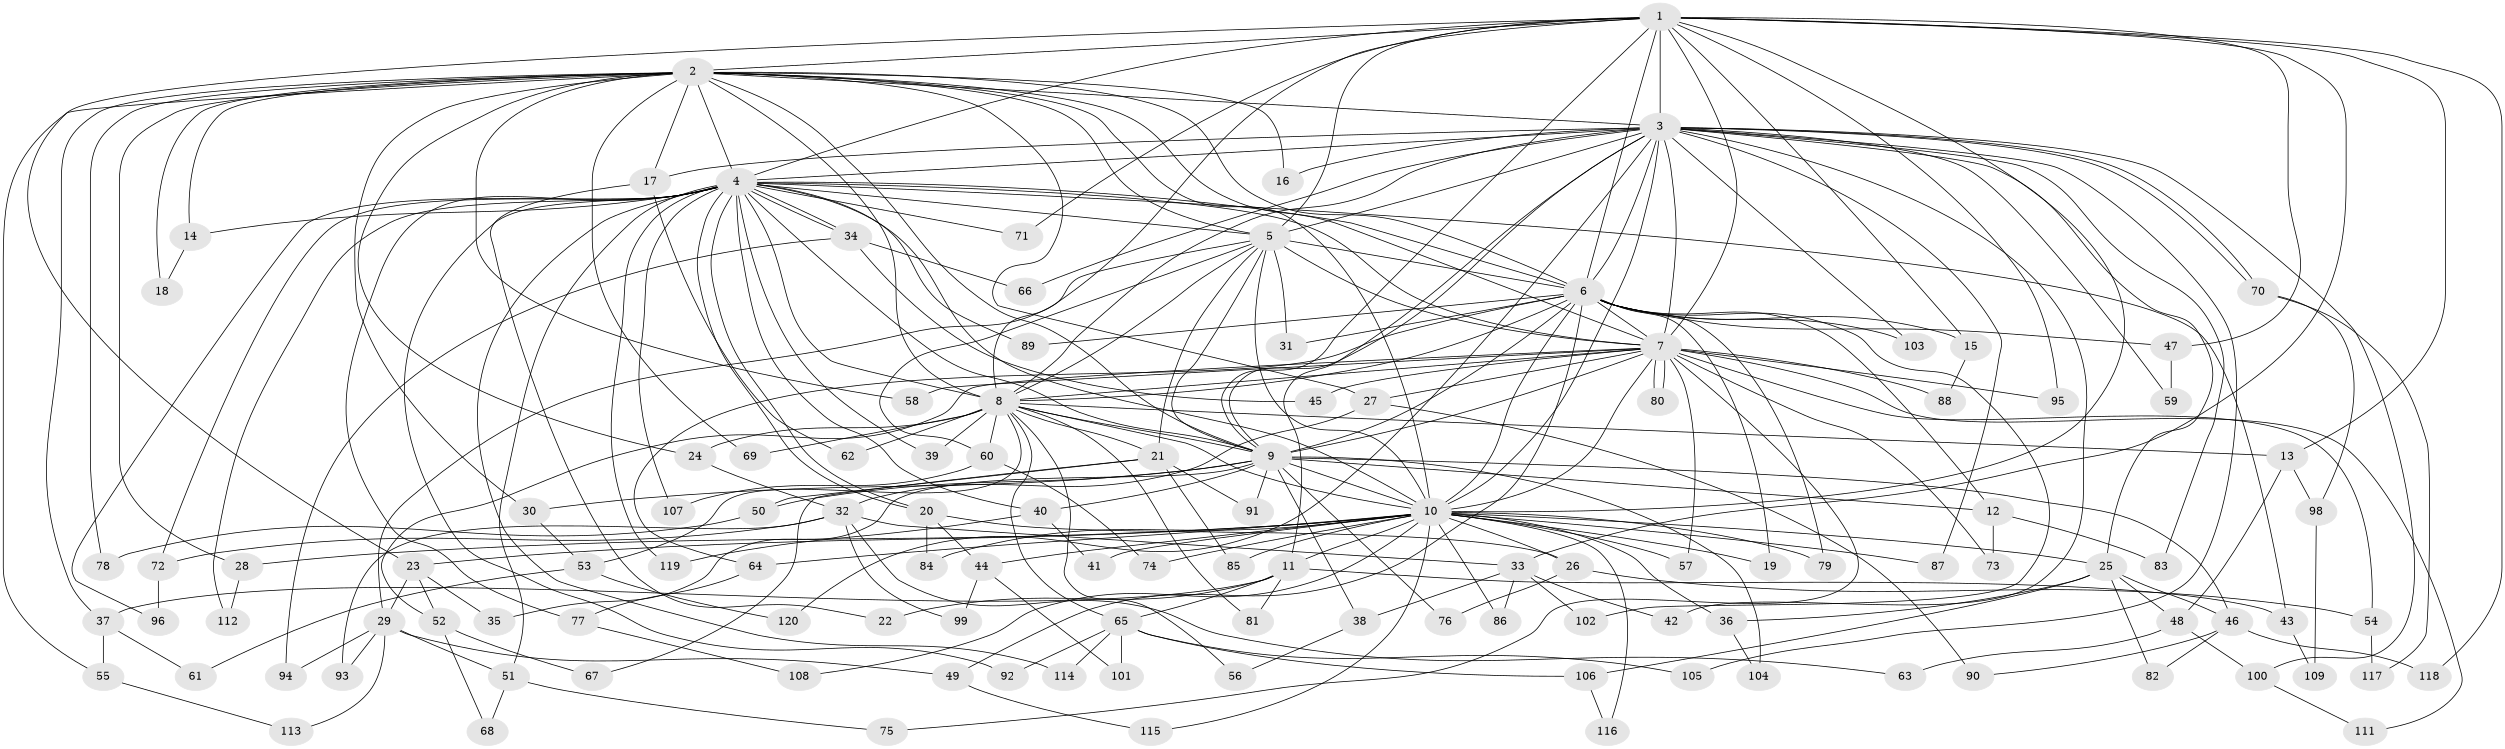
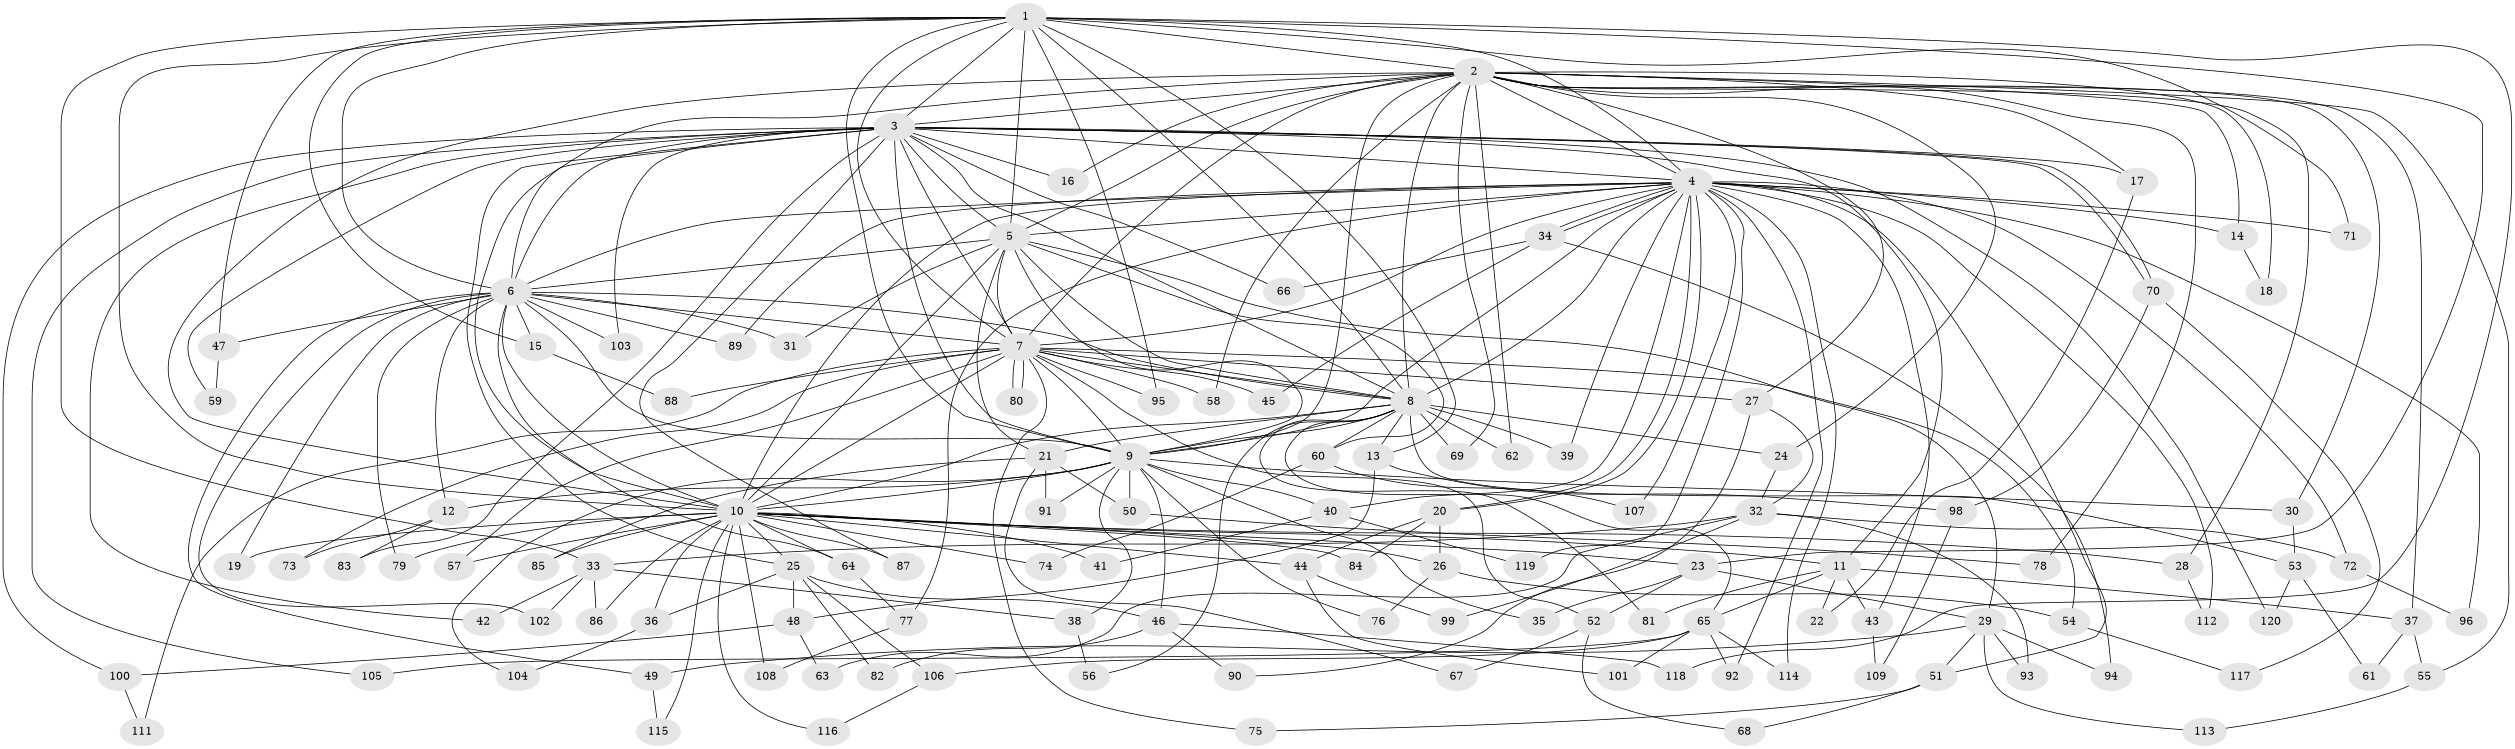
edge "17" -- "62": now "2" -- "62"
